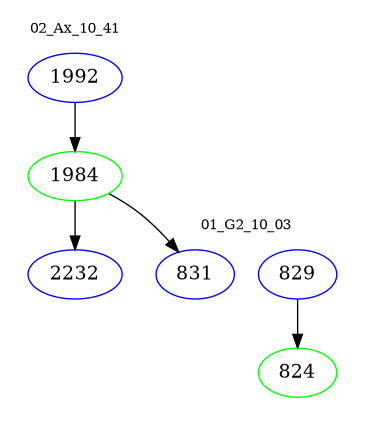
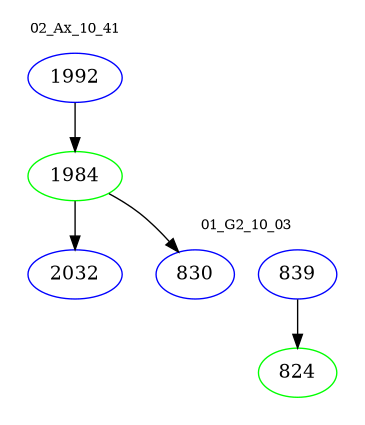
node "2232": label "2232" -> "2032"
node "831": label "831" -> "830"
node "829": label "829" -> "839"
